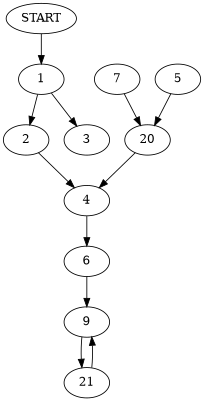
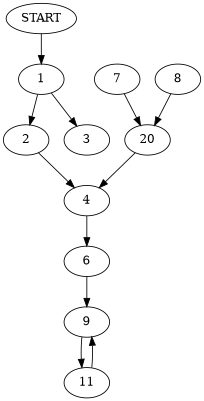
node "5": label "5" -> "8"
node "21": label "21" -> "11"
